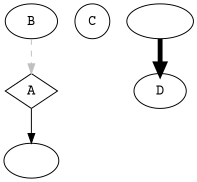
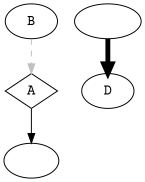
node "C": removed
